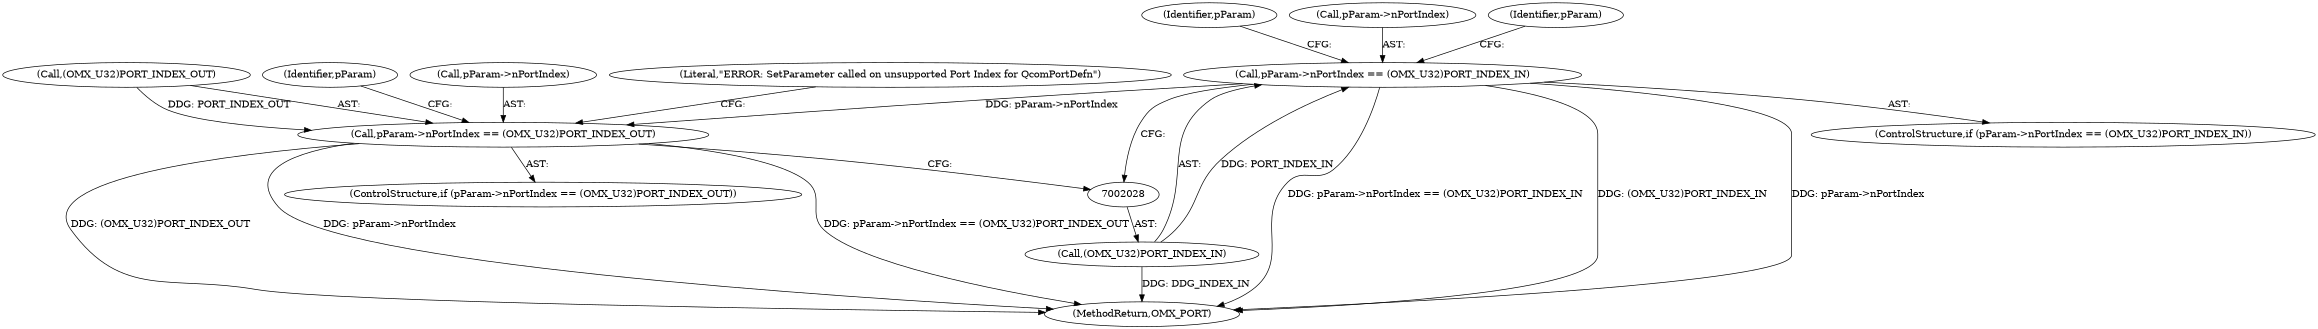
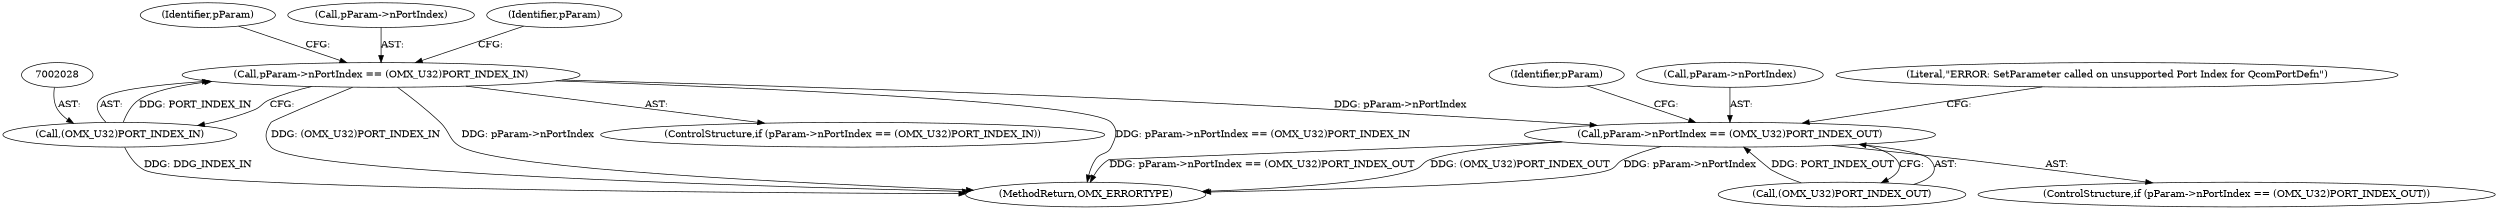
edge "(Call,pParam->nPortIndex == (OMX_U32)PORT_INDEX_IN)" -> "7002028": now "(Call,pParam->nPortIndex == (OMX_U32)PORT_INDEX_IN)" -> "(Call,(OMX_U32)PORT_INDEX_IN)"
edge "(Call,pParam->nPortIndex == (OMX_U32)PORT_INDEX_OUT)" -> "7002028": now "(Call,pParam->nPortIndex == (OMX_U32)PORT_INDEX_OUT)" -> "(Call,(OMX_U32)PORT_INDEX_OUT)"
node "(MethodReturn,OMX_PORT)": label "(MethodReturn,OMX_PORT)" -> "(MethodReturn,OMX_ERRORTYPE)"
